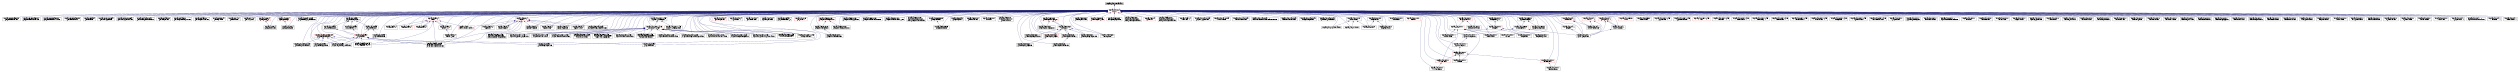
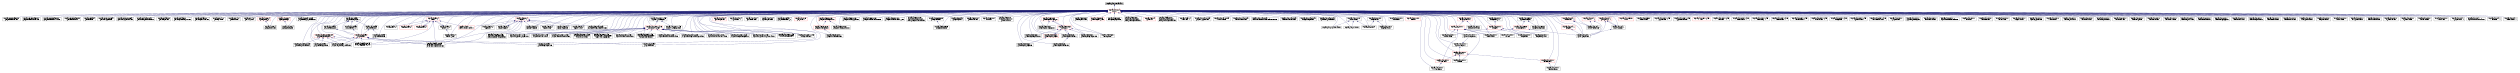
node "libraries/AC_Sprayer /AC_Sprayer.cpp": label "libraries/AC_Sprayer /AC_Sprayer.cpp" -> "libraries/AC_WPNav /AC_Sprayer.cpp"
edge "libraries/AP_HAL_Linux /HAL_Linux_Class.h" -> "libraries/AP_HAL_Linux /HAL_Linux_Class.cpp": reversed
